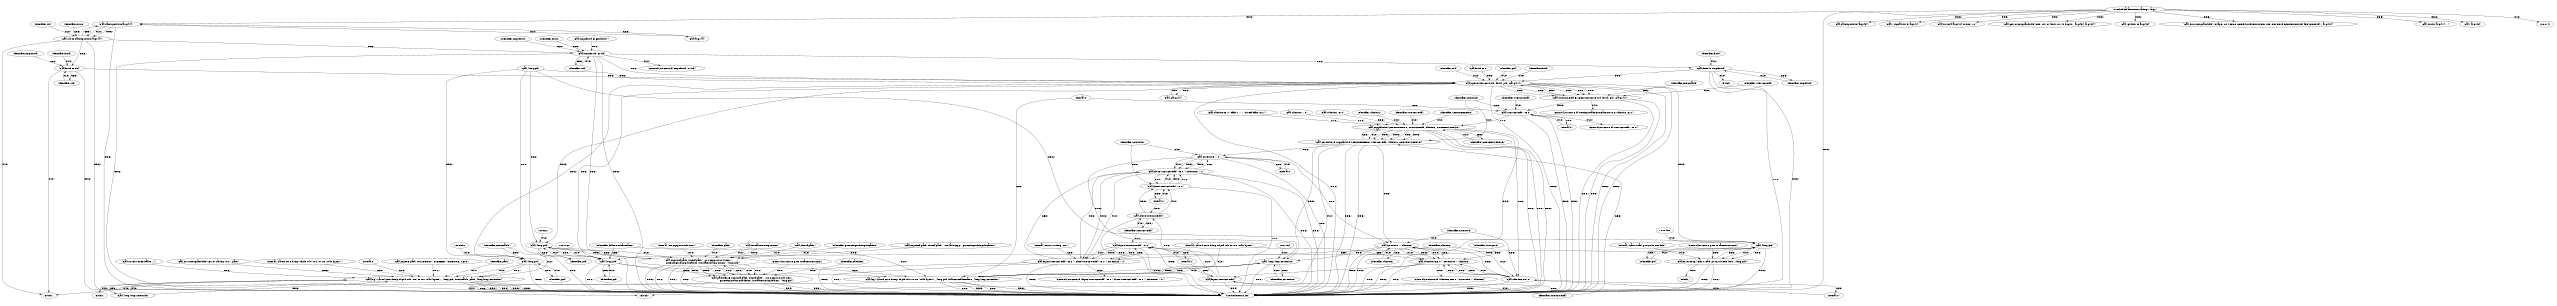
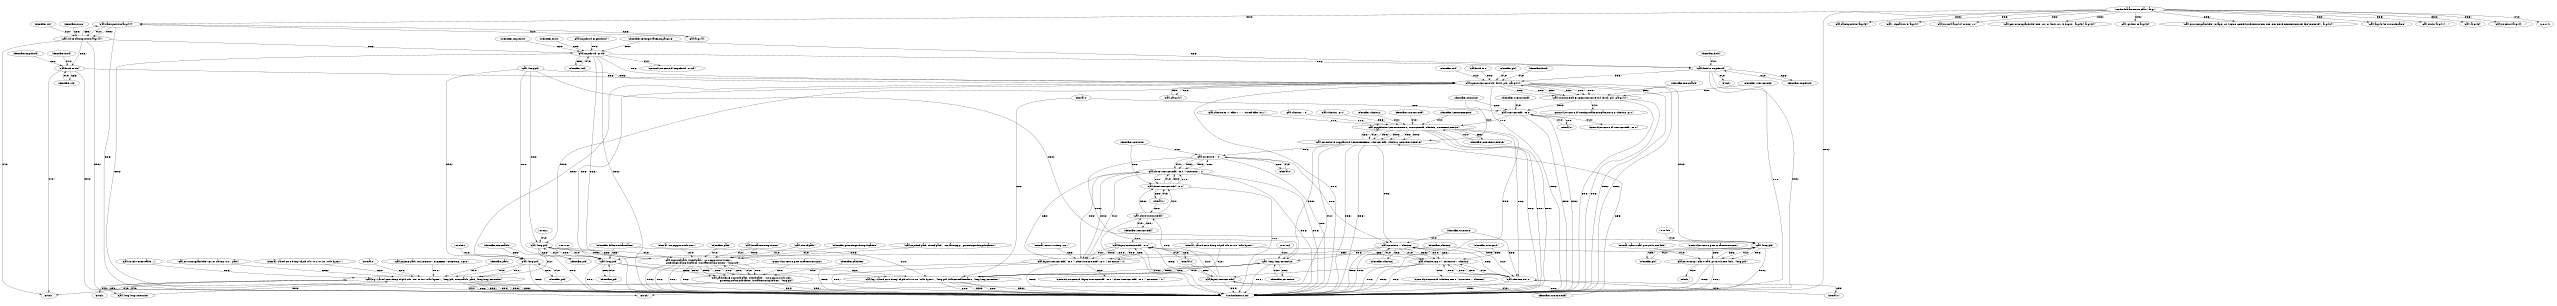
node "(MethodParameterIn,saving** argv)": label "(MethodParameterIn,saving** argv)" -> "(MethodParameterIn,char** argv)"
node "(Call,argv[8] = uts.nodename)": added
node "(Call,strchrnul(argv[i], ' '))": added
node "(Identifier,setting_MakeCompatCore)": added
